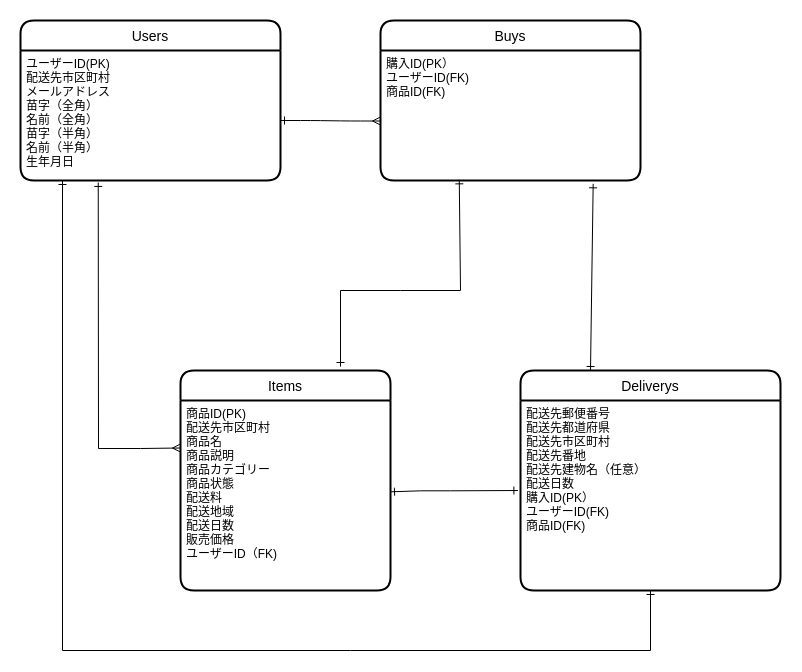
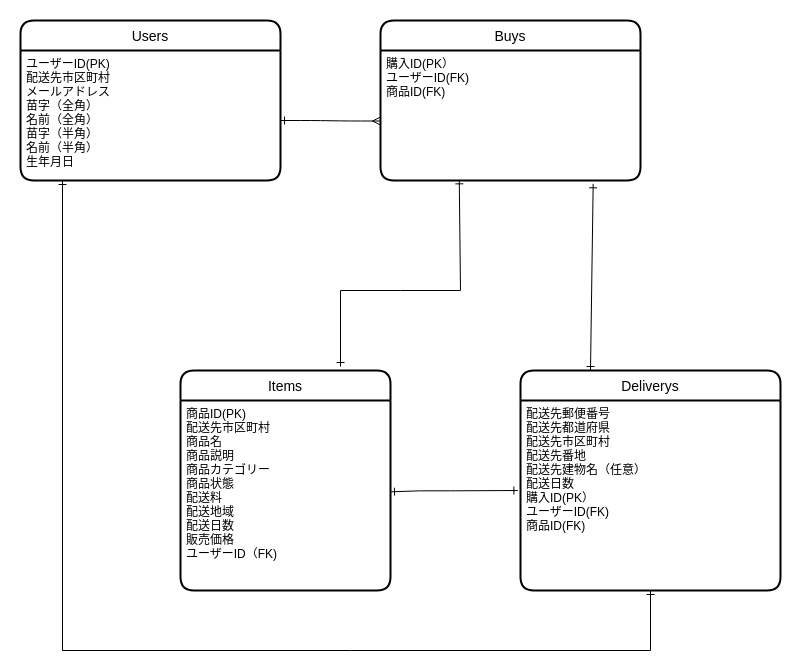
edge "ユーザーID(PK) 配送先市区町村 メールアドレス 苗字（全角） 名前（全角） 苗字（半角） 名前（半角） 生年月日" -- "商品ID(PK) 配送先市区町村 商品名 商品説明 商品カテゴリー 商品状態 配送料 配送地域 配送日数 販売価格 ユーザーID（FK)": removed
